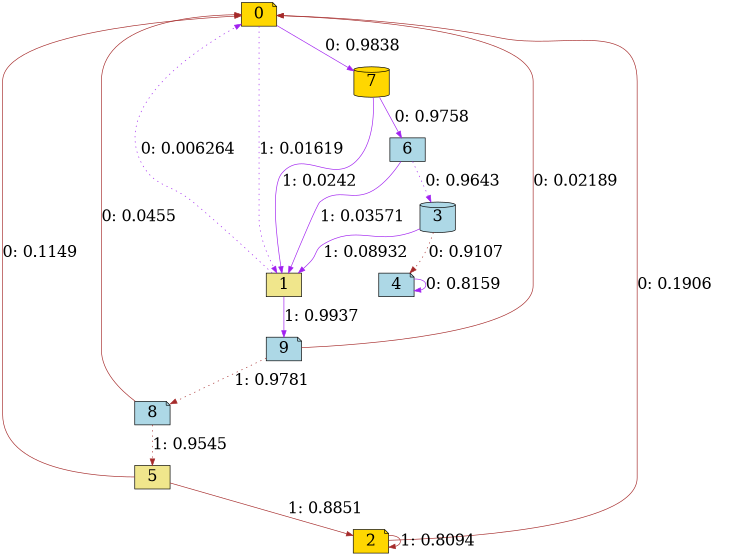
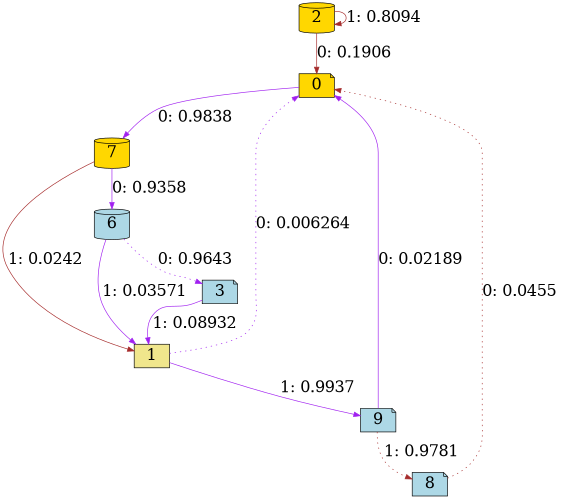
edge "7" -> "6": label "0: 0.9758   " -> "0: 0.9358   "
edge "0" -> "1": removed, label "1: 0.01619"
node "6": shape box -> cylinder
edge "7" -> "1": color purple -> brown
edge "8" -> "0": style solid -> dotted
edge "9" -> "0": color brown -> purple
node "3": shape cylinder -> note
node "4": removed
node "5": removed
node "2": shape note -> cylinder
